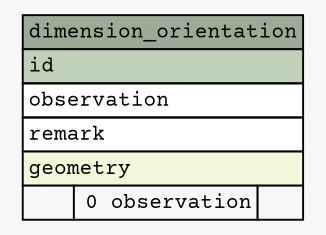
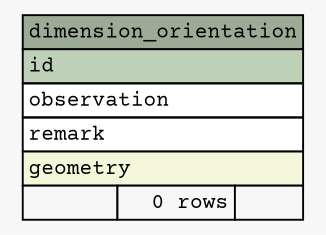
node "dimension_orientation": text "0 observation" -> "0 rows"
